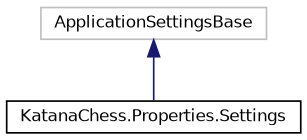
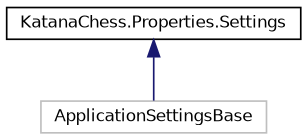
edge "KatanaChess.Properties.Settings" -> "ApplicationSettingsBase": reversed
